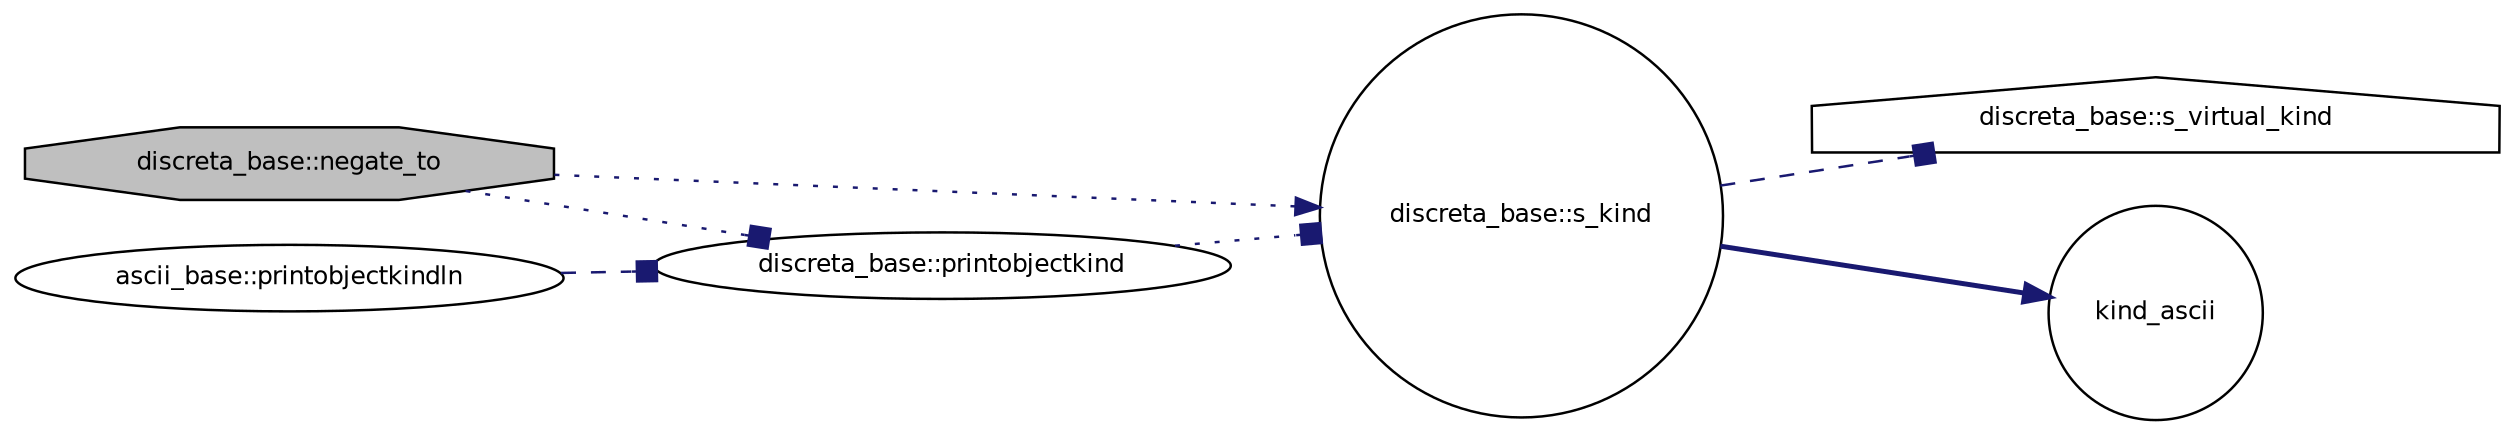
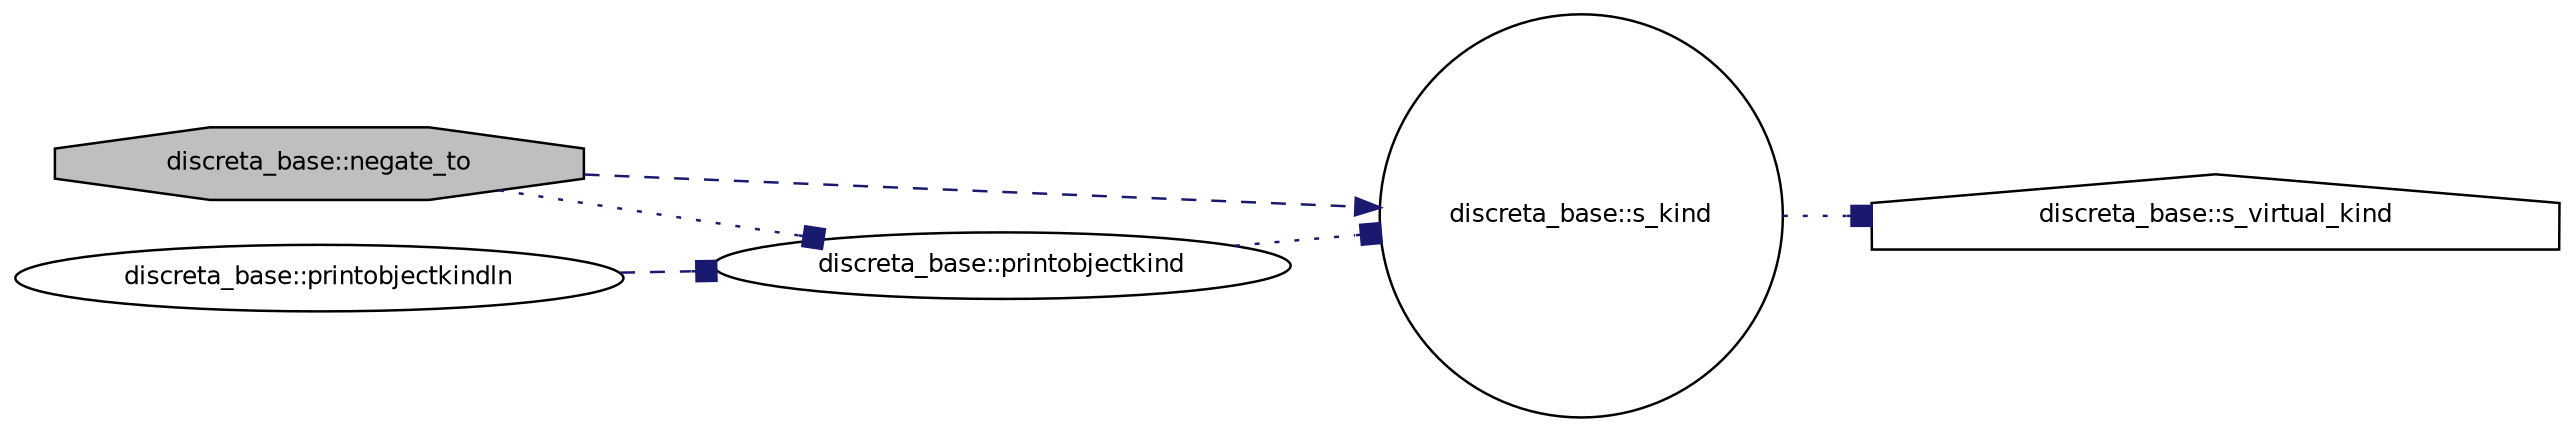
edge "discreta_base::s_kind" -> "discreta_base::s_virtual_kind": style dashed -> dotted
edge "discreta_base::negate_to" -> "discreta_base::s_kind": style dotted -> dashed
node "ascii_base::printobjectkindln": label "ascii_base::printobjectkindln" -> "discreta_base::printobjectkindln"
node "kind_ascii": removed
